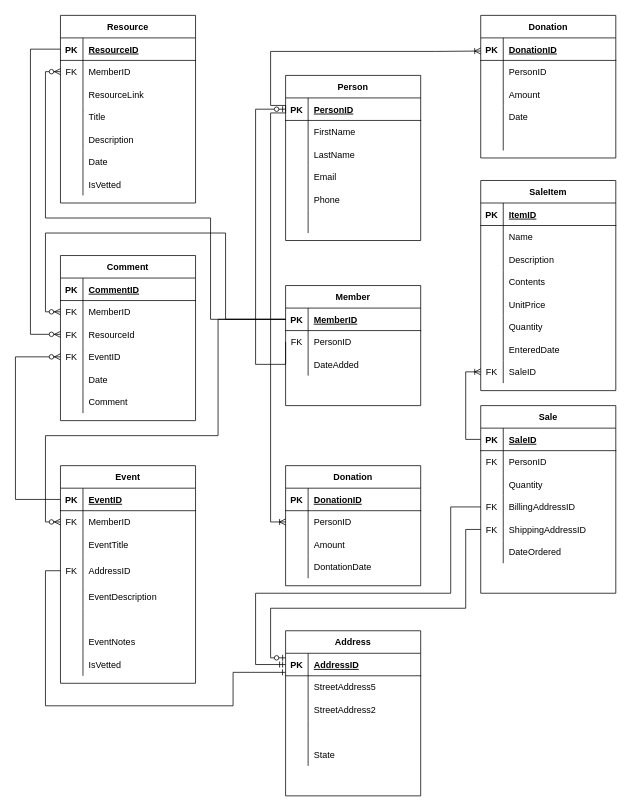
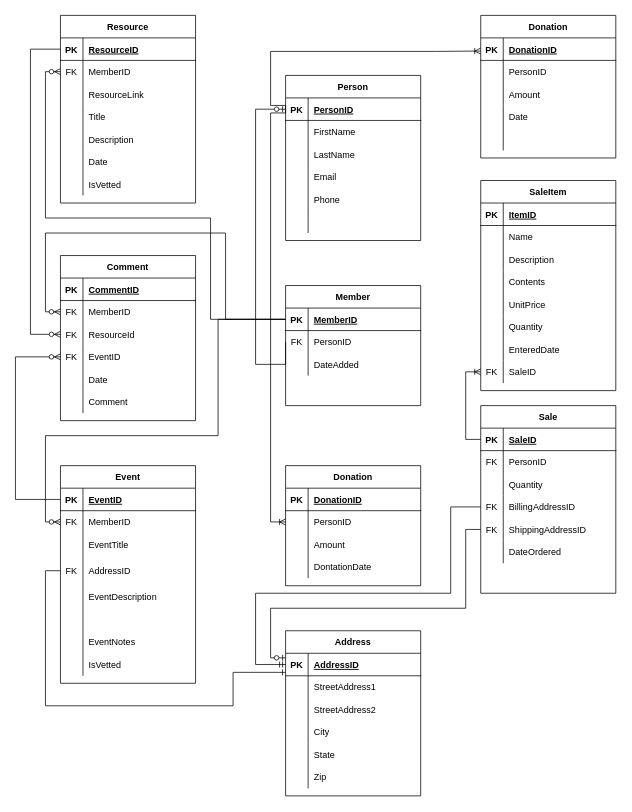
node "StreetAddress5": label "StreetAddress5" -> "StreetAddress1"
node "City": added
node "Zip": added
